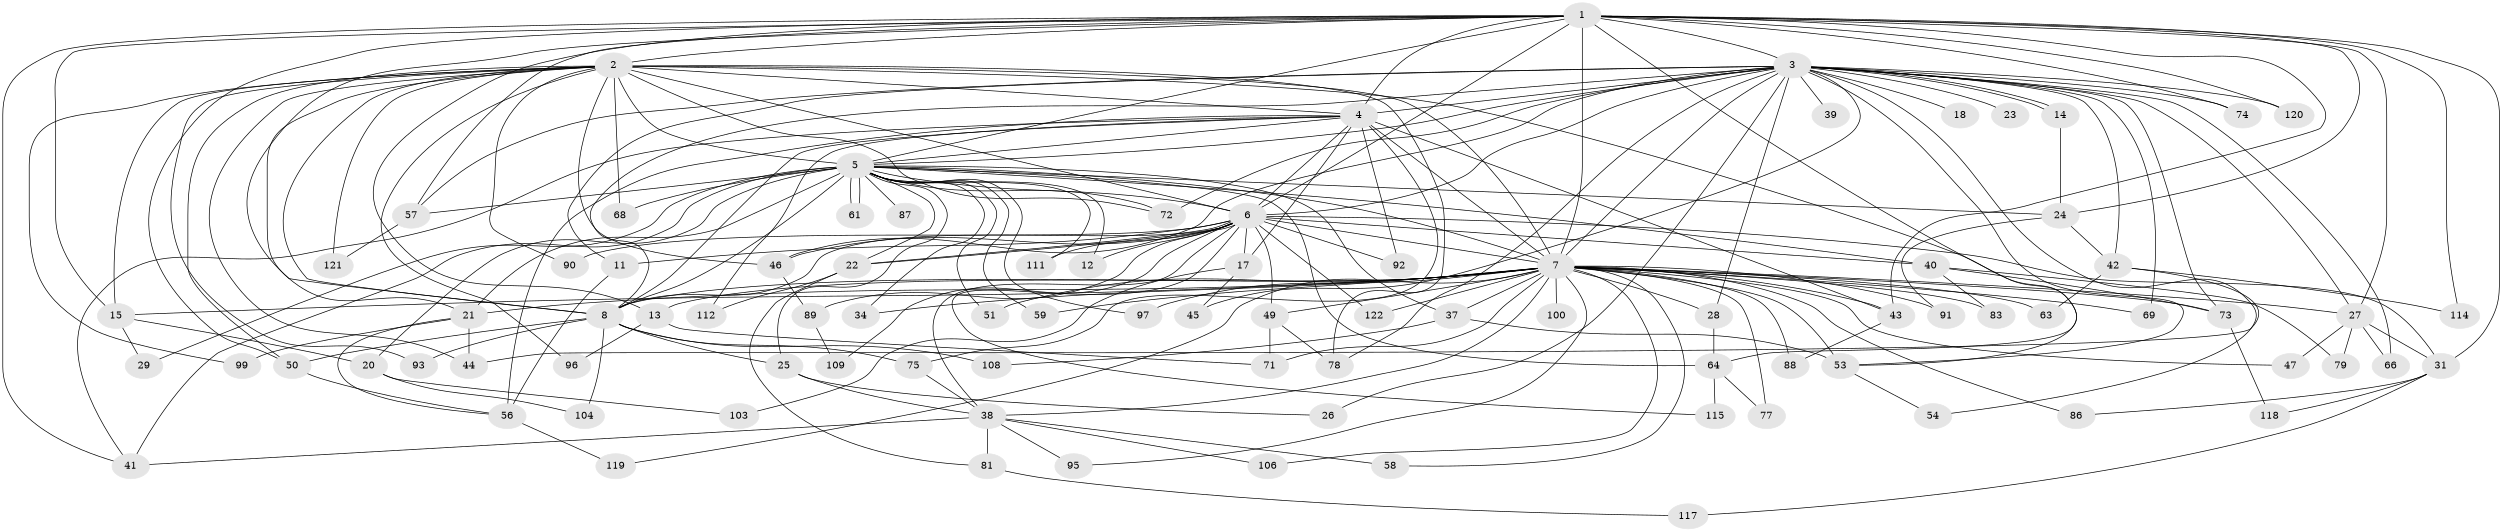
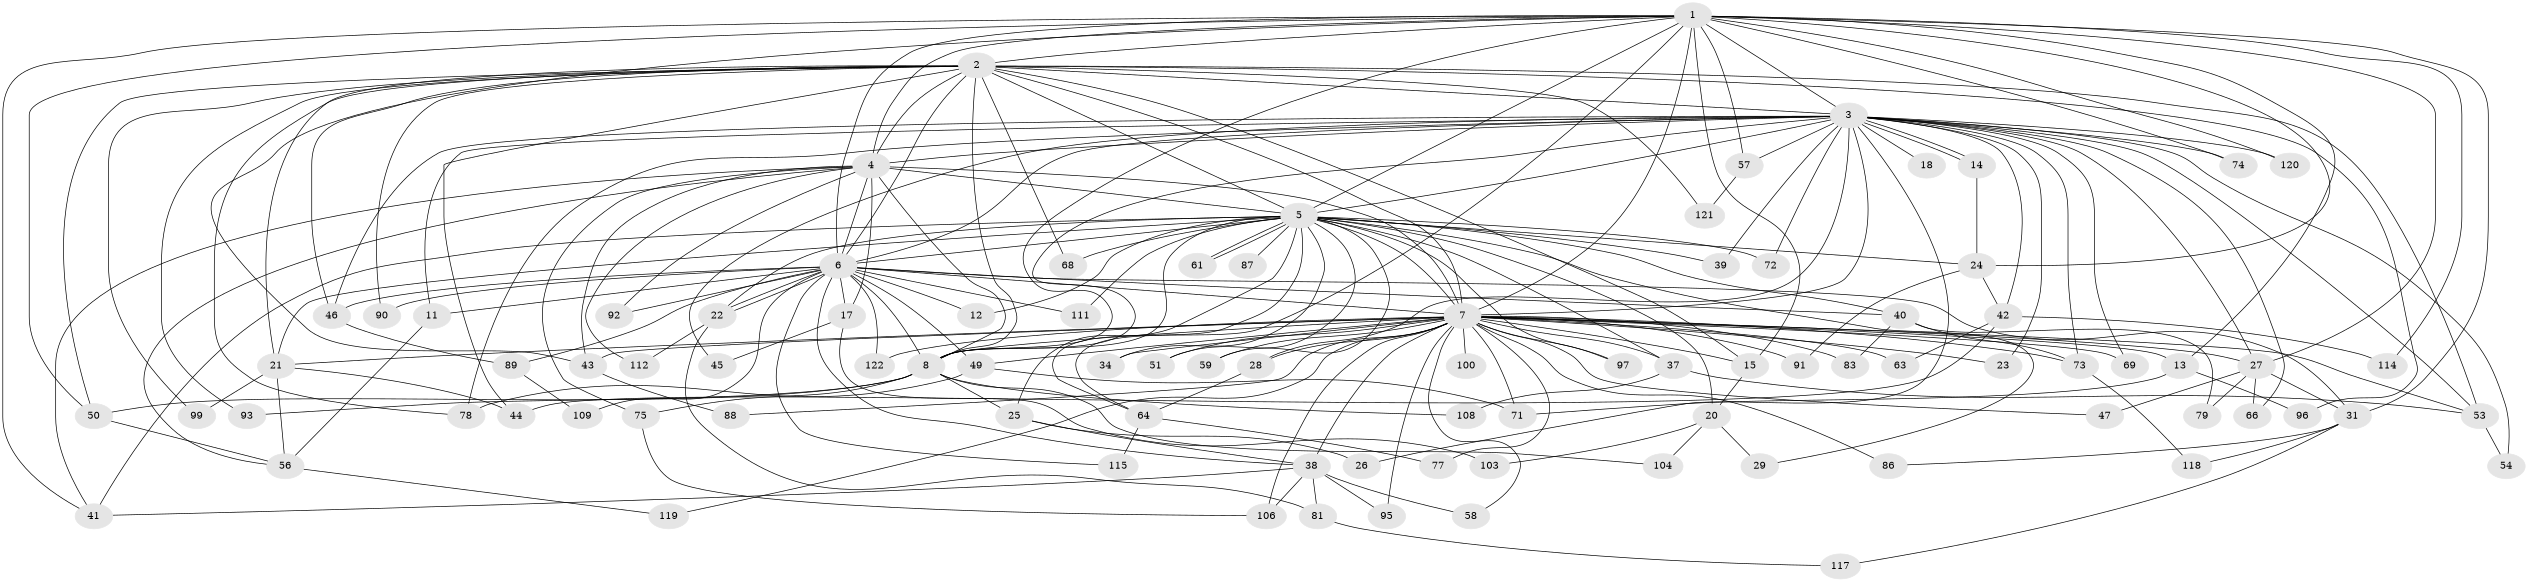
edge "2" -- "72": now "2" -- "3"
edge "5" -- "57": now "5" -- "39"
edge "7" -- "23": added
edge "15" -- "29": now "20" -- "29"
edge "75" -- "38": now "75" -- "106"
